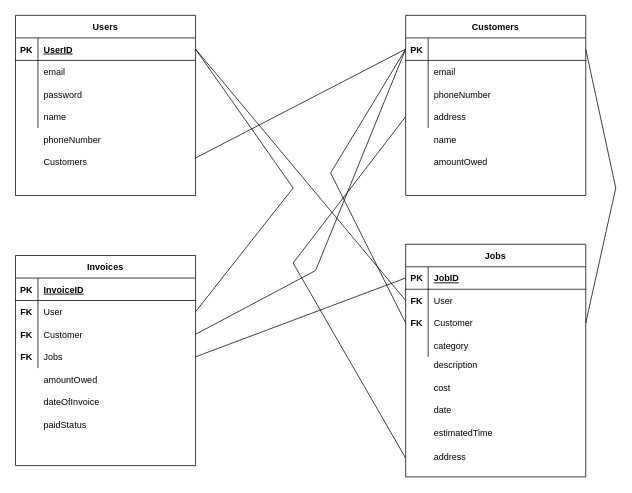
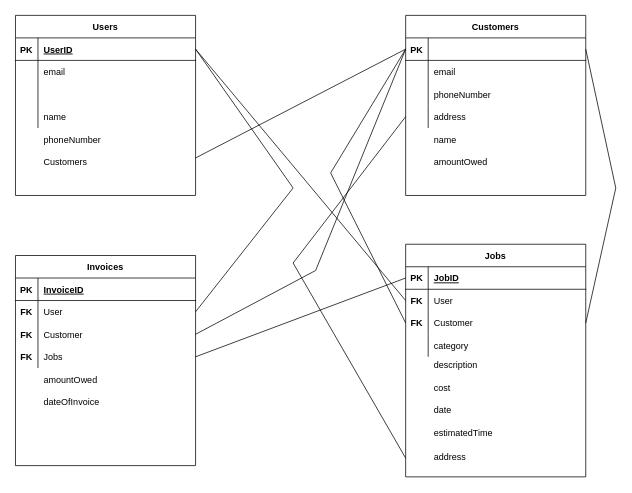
node "password": removed
node "paidStatus": removed
